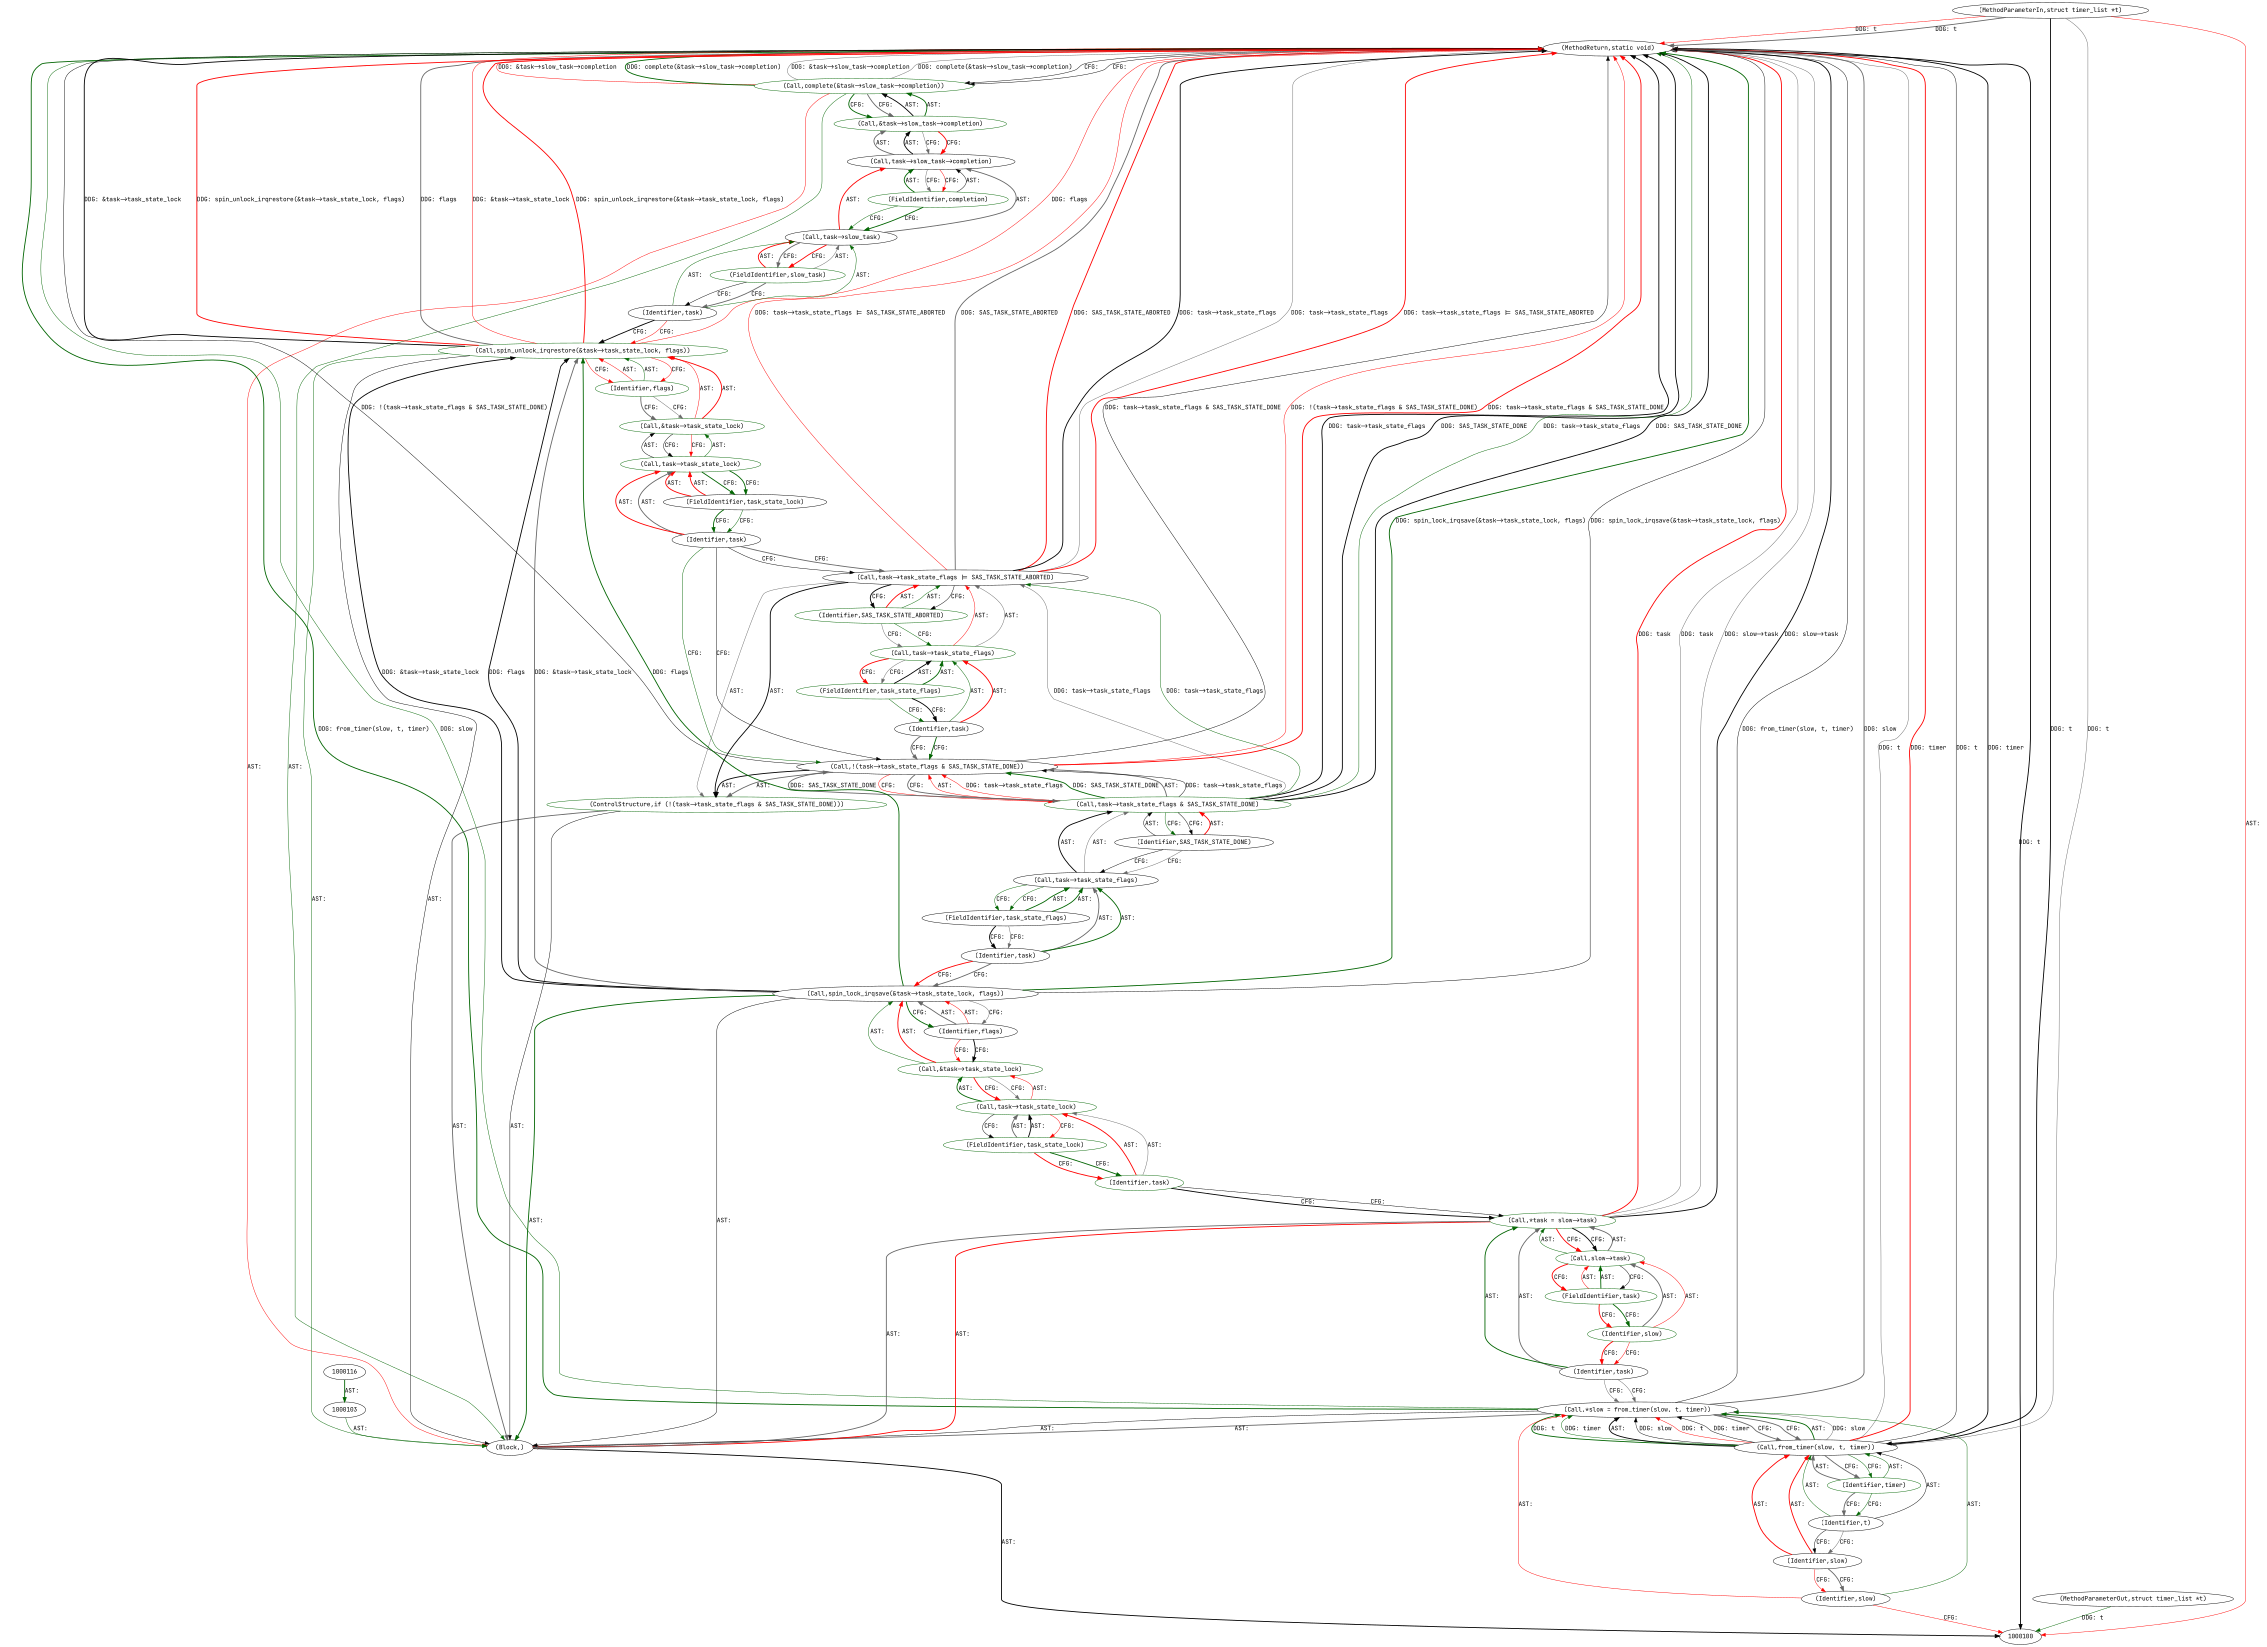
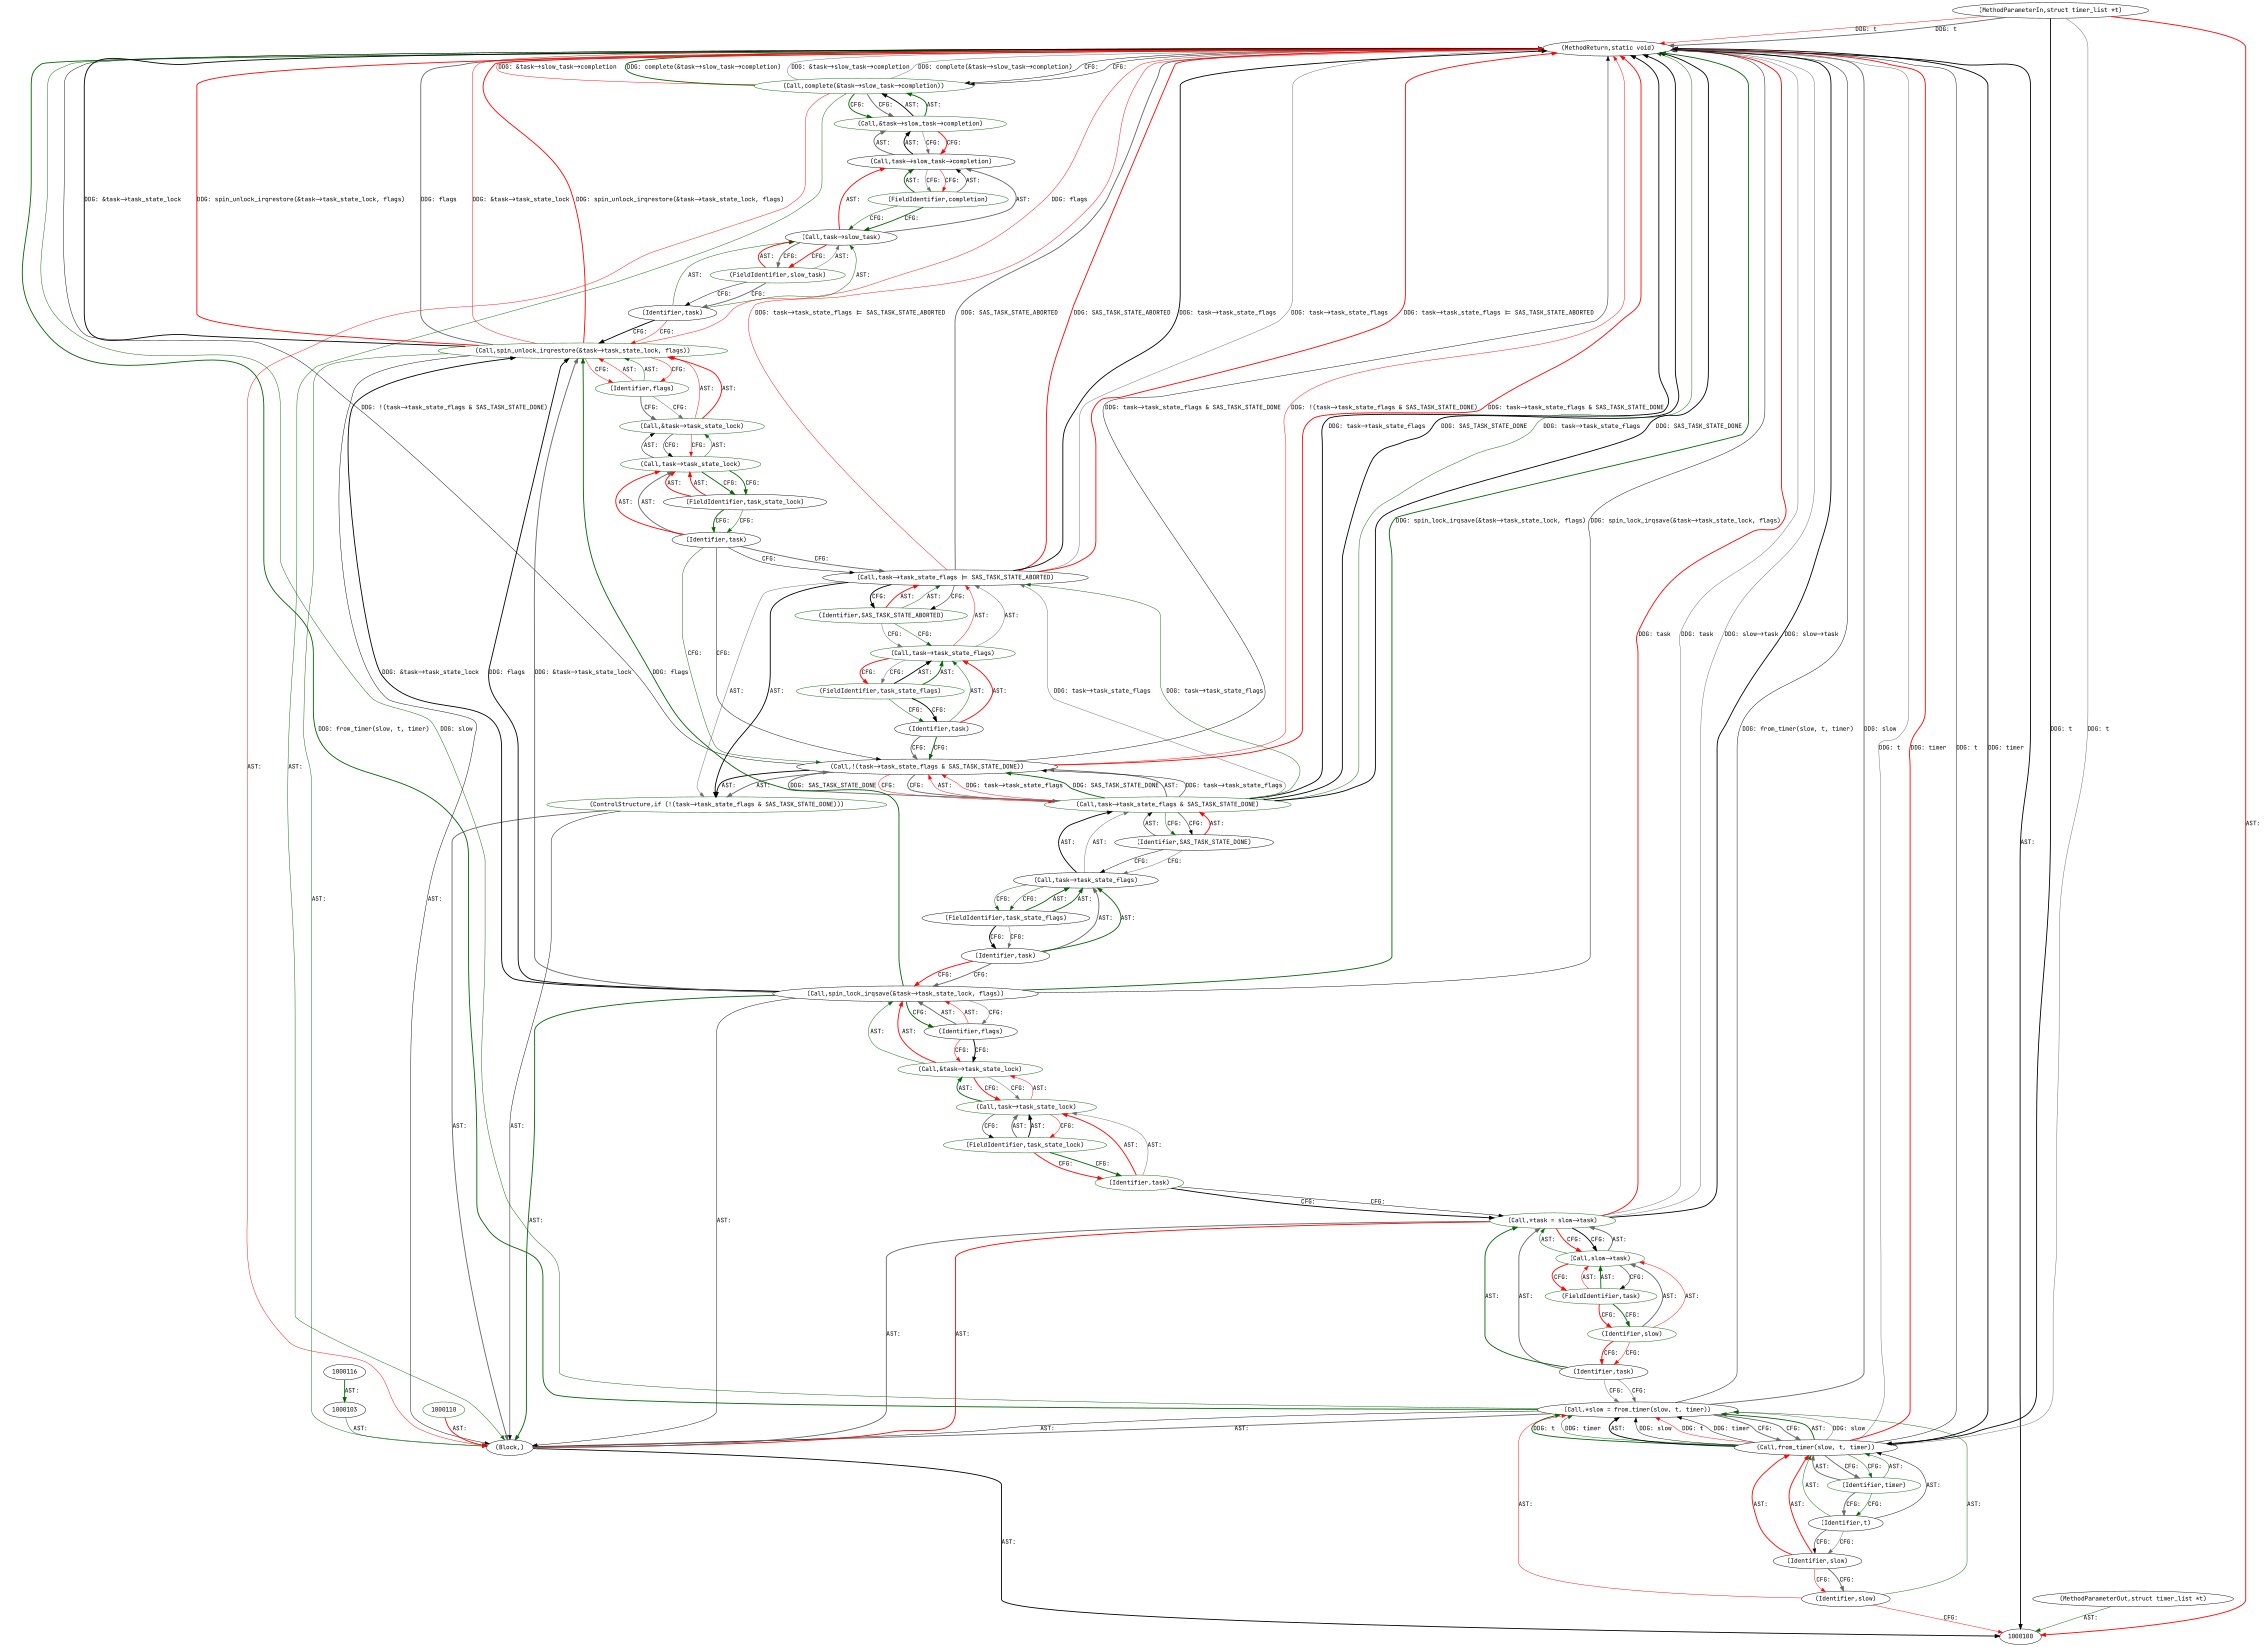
edge "(MethodReturn,static void)" -> "1000100": label "DDG: t" -> "AST: "
edge "(MethodParameterIn,struct timer_list *t)" -> "1000100": style solid -> bold
node "1000110": added
edge "(MethodParameterOut,struct timer_list *t)" -> "1000100": label "DDG: t" -> "AST: "
